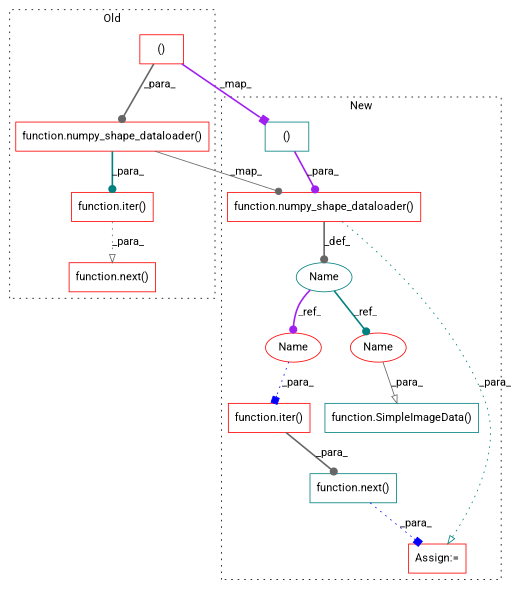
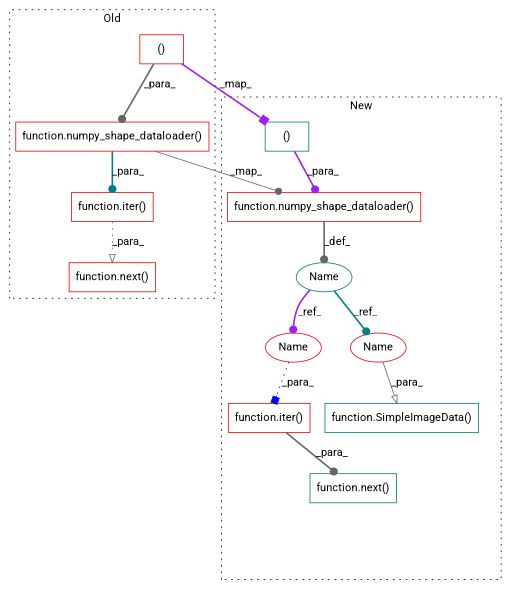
node "Assign:=": removed
